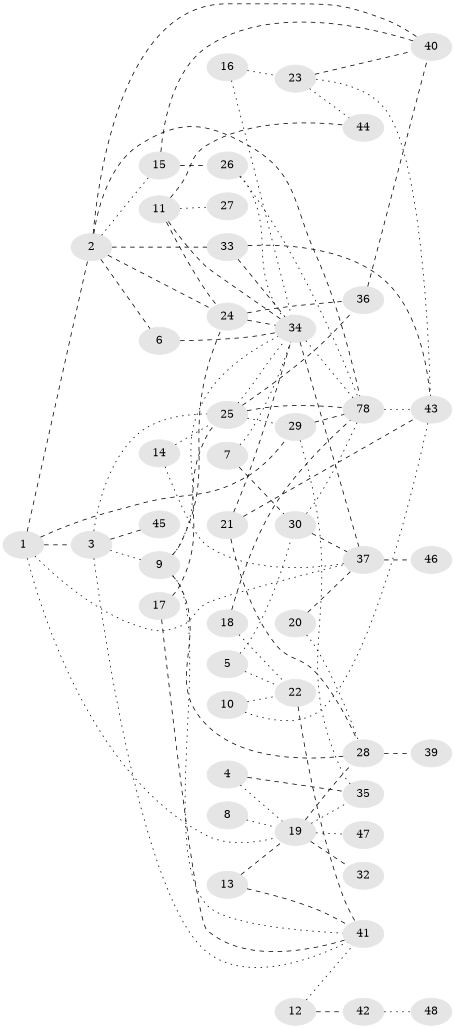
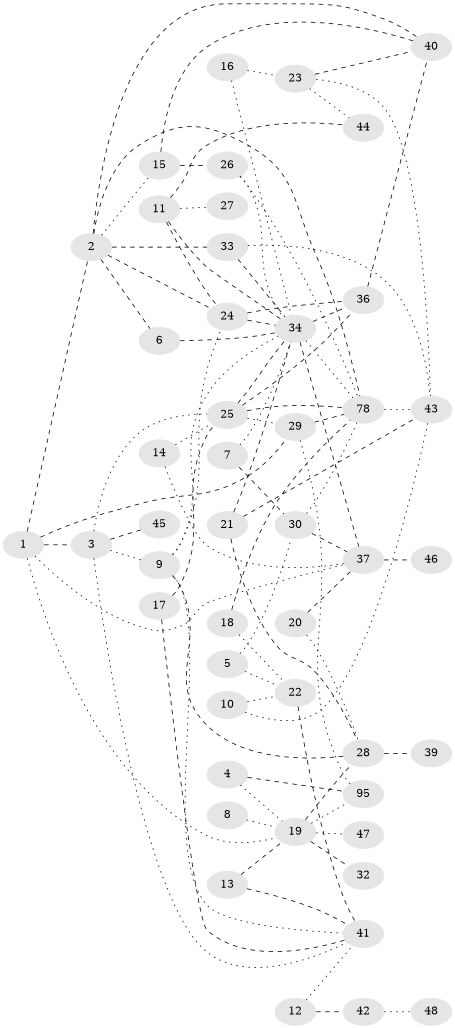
edge "33" -- "43": style dashed -> dotted
edge "36" -- "34": added
edge "34" -- "25": style dotted -> dashed
edge "24" -- "9": style dashed -> dotted
node "35": label "35" -> "95"
